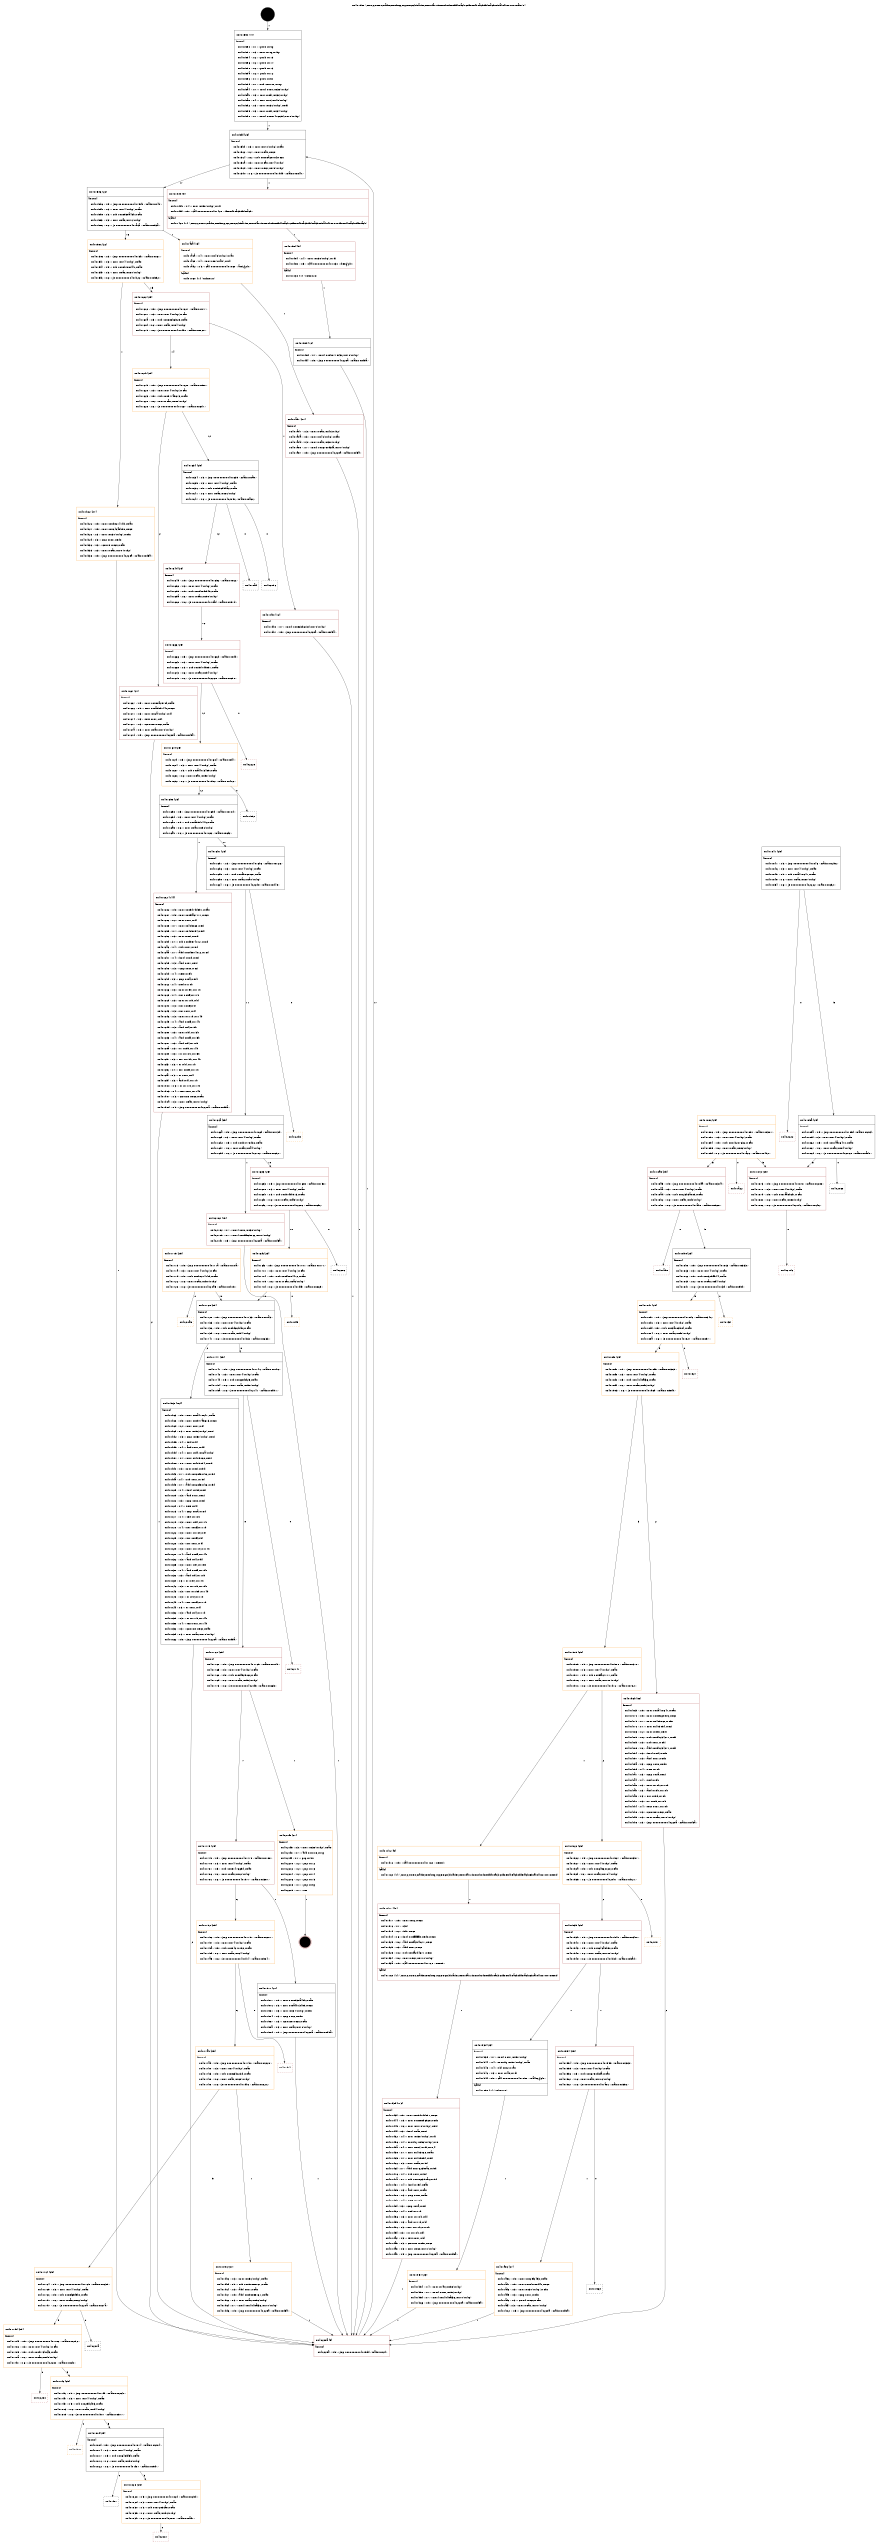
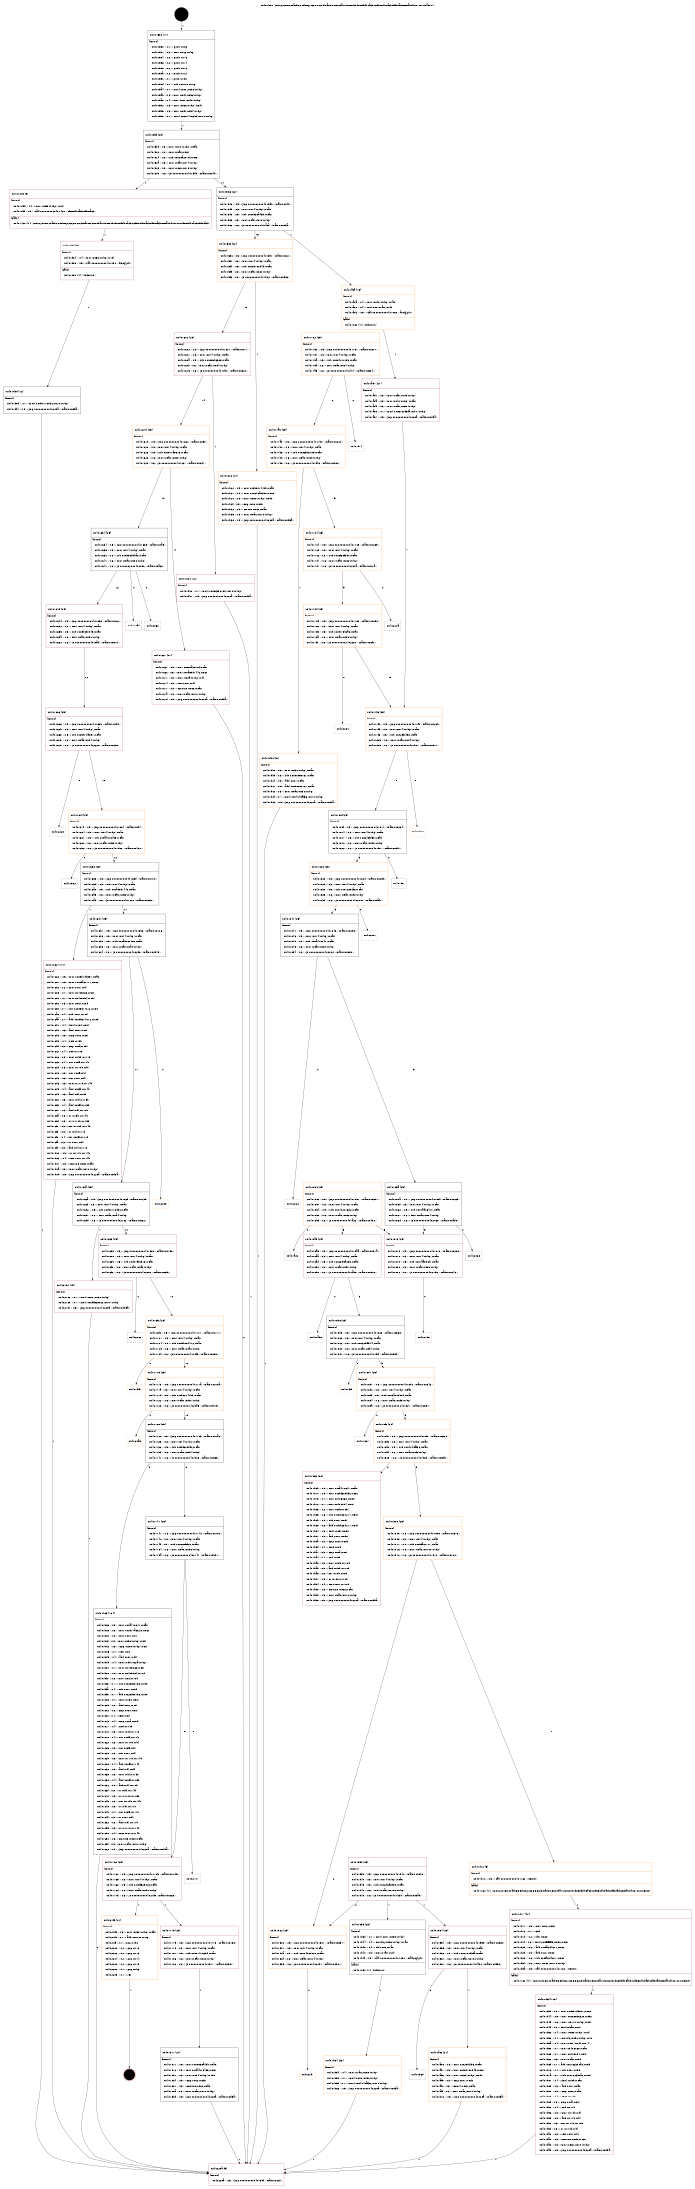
edge "0x401828 [25]" -> "0x401841 [25]": added, label "5"
edge "0x4022ea [5]" -> "0x4015bf [23]": removed, label "17"
edge "0x4016fc [25]" -> "0x40172e [25]": now "0x4016fc [25]" -> "0x401715 [25]"
edge "0x401ad7 [21]" -> "0x4022ea [5]": now "0x401ad7 [21]" -> "0x4017f6 [25]"
edge "0x401779 [25]" -> "0x401792 [25]": removed, label "6"
edge "0x401922 [25]" -> "0x40193b [25]": reversed
edge "0x401b6b [88]" -> "0x4022ea [5]": removed, label "2"
